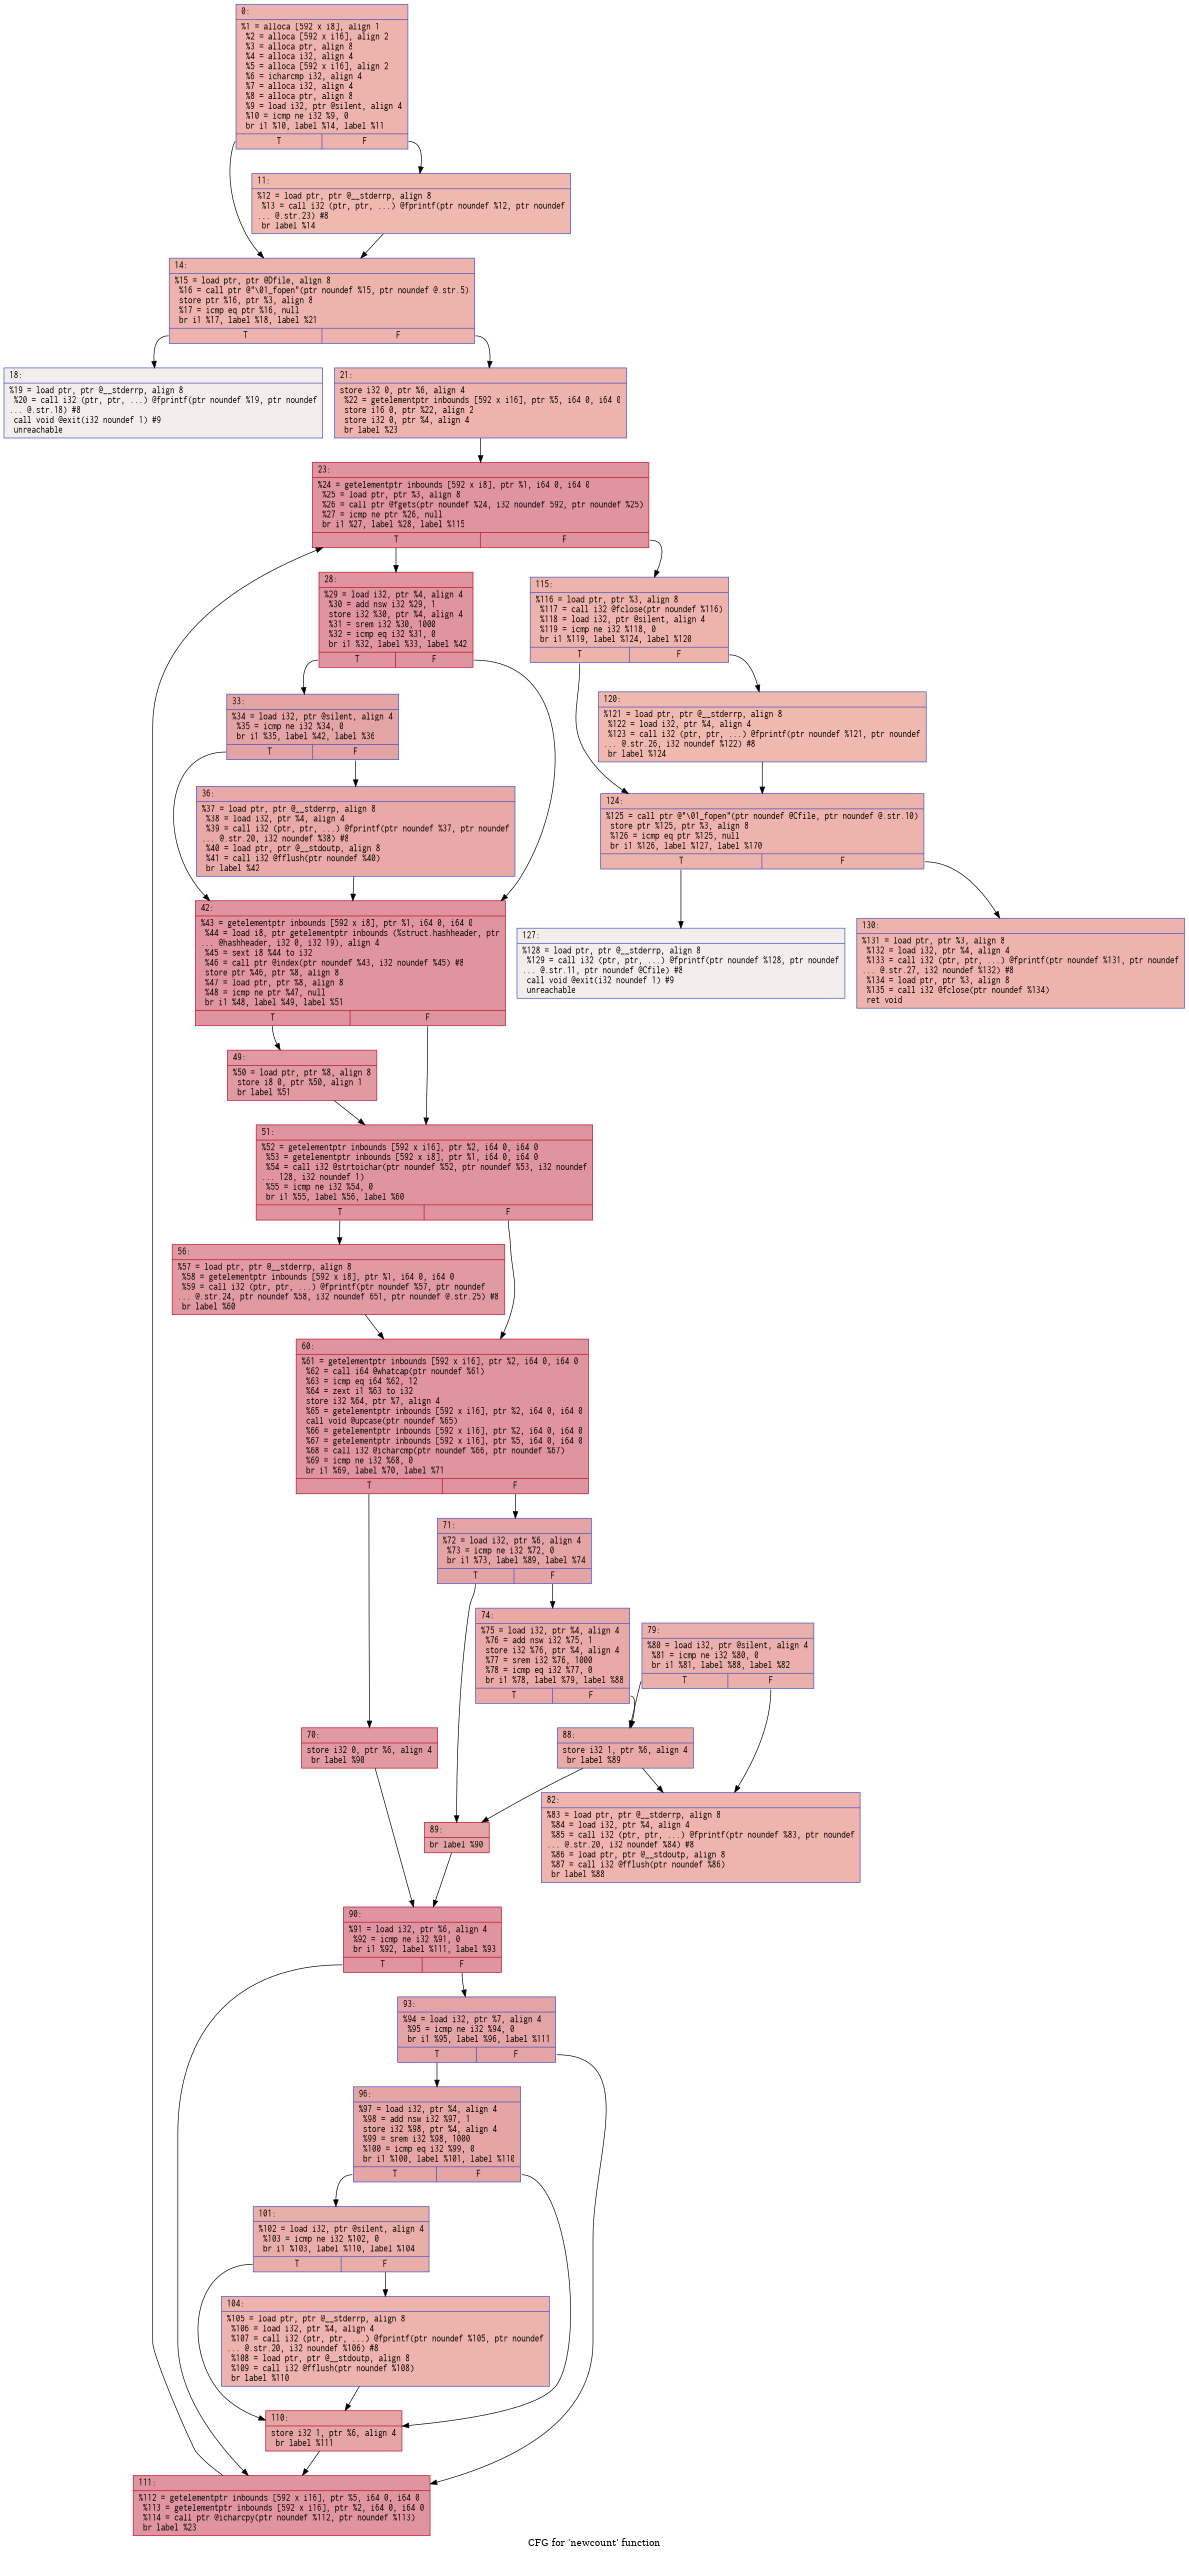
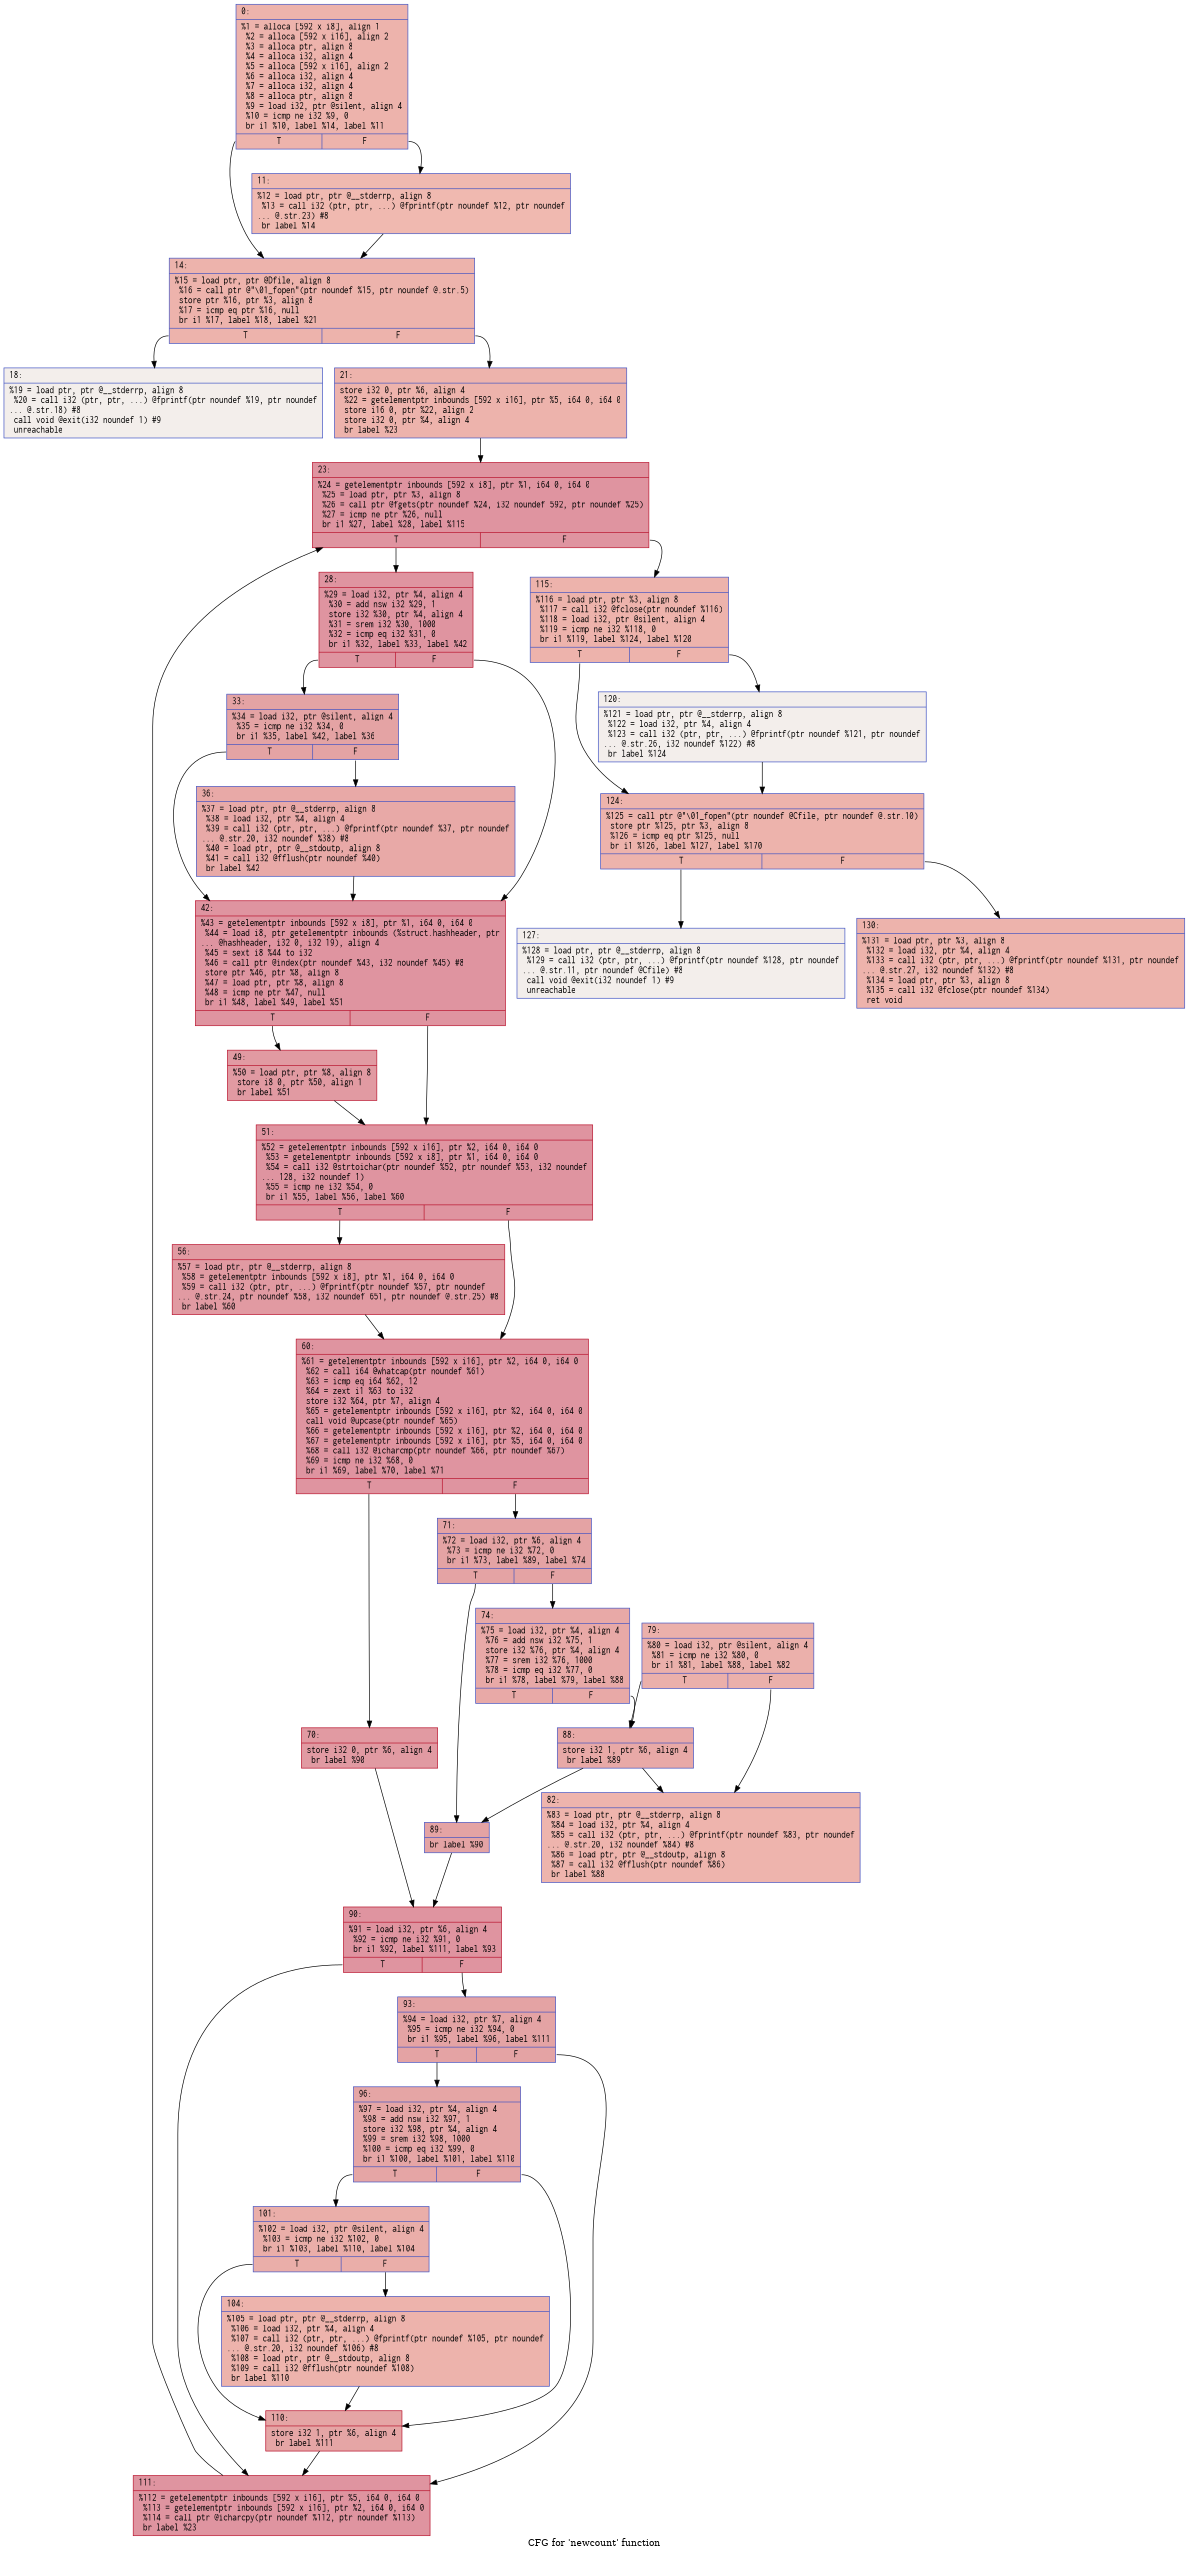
node "0:": text "%6 = icharcmp i32, align 4" -> "%6 = alloca i32, align 4"
node "120:": fillcolor #de614d70 -> #e5d8d170
node "89:": color #b70d28ff -> #3d50c3ff
